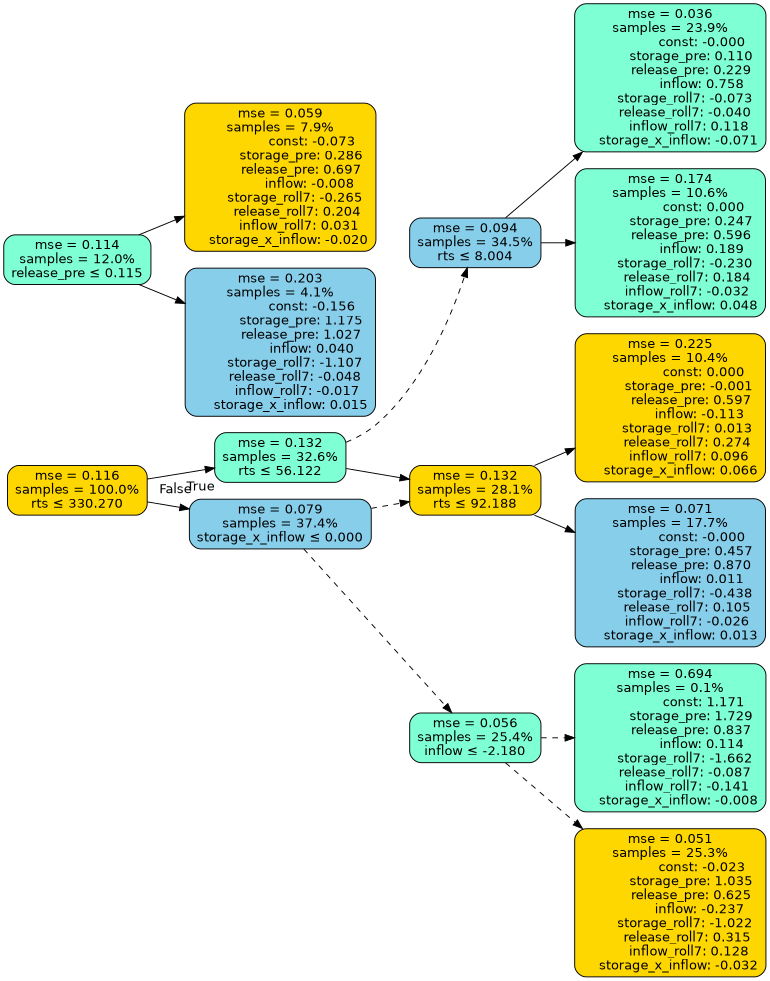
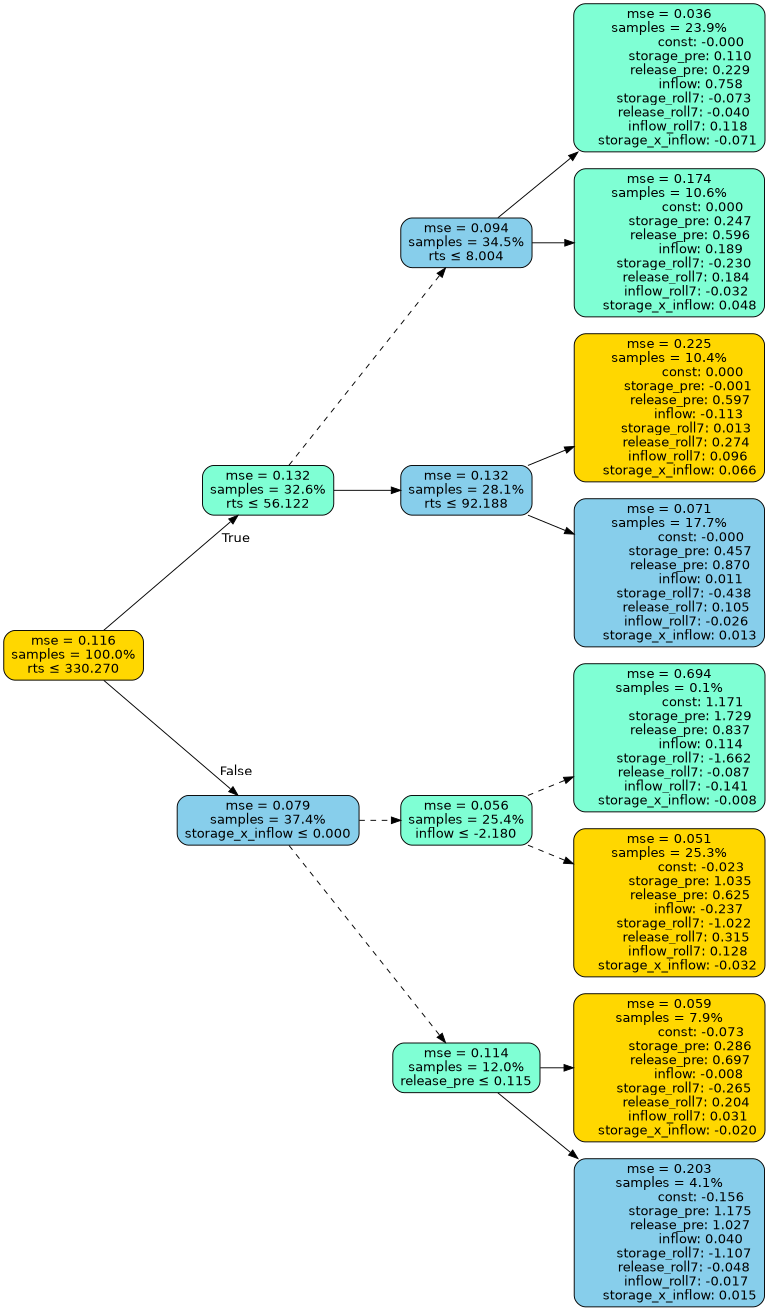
node "mse = 0.132 samples = 28.1% rts ≤ 92.188": fillcolor gold -> skyblue
edge "mse = 0.079 samples = 37.4% storage_x_inflow ≤ 0.000" -> "mse = 0.132 samples = 28.1% rts ≤ 92.188": now "mse = 0.079 samples = 37.4% storage_x_inflow ≤ 0.000" -> "mse = 0.114 samples = 12.0% release_pre ≤ 0.115"
